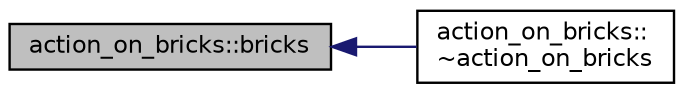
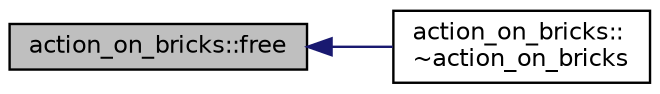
node "action_on_bricks::bricks": label "action_on_bricks::bricks" -> "action_on_bricks::free"
